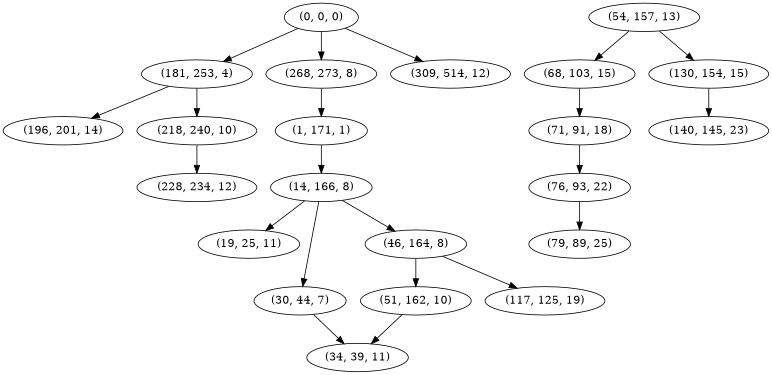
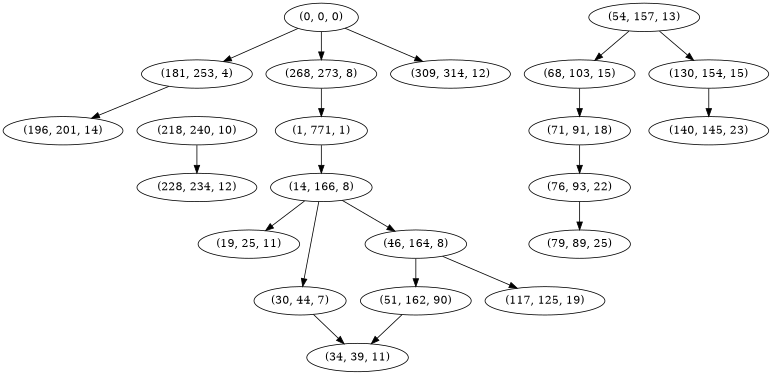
node "(309, 514, 12)": label "(309, 514, 12)" -> "(309, 314, 12)"
edge "(181, 253, 4)" -> "(218, 240, 10)": removed
node "(1, 171, 1)": label "(1, 171, 1)" -> "(1, 771, 1)"
node "(51, 162, 10)": label "(51, 162, 10)" -> "(51, 162, 90)"
